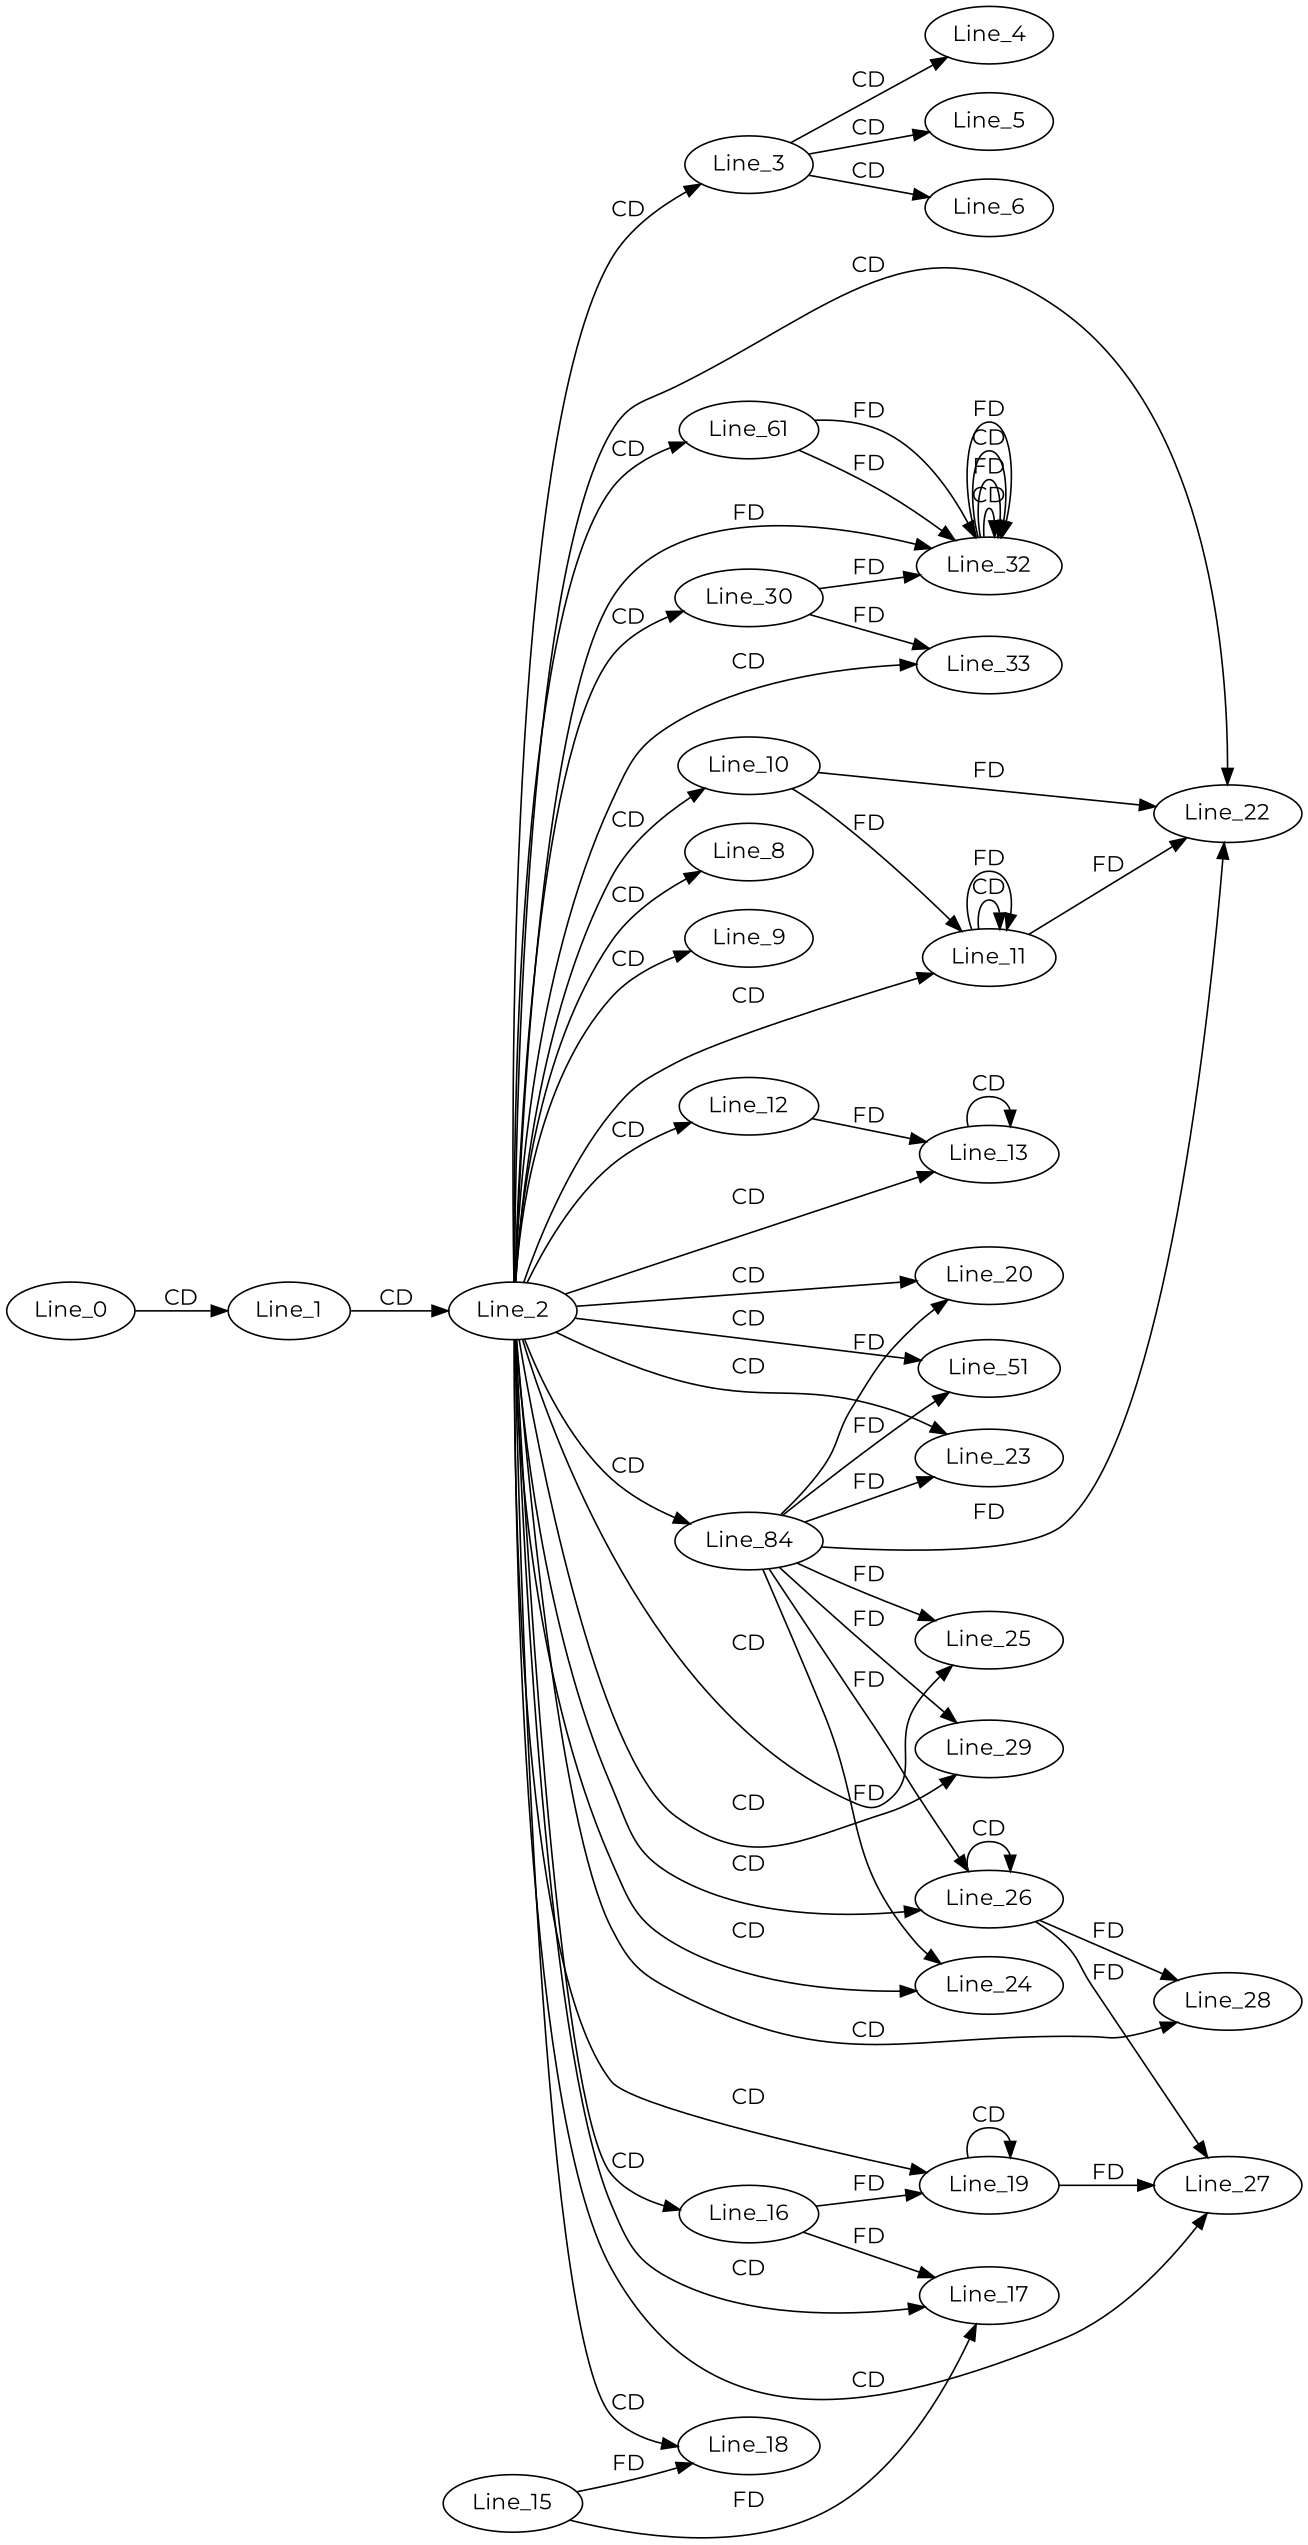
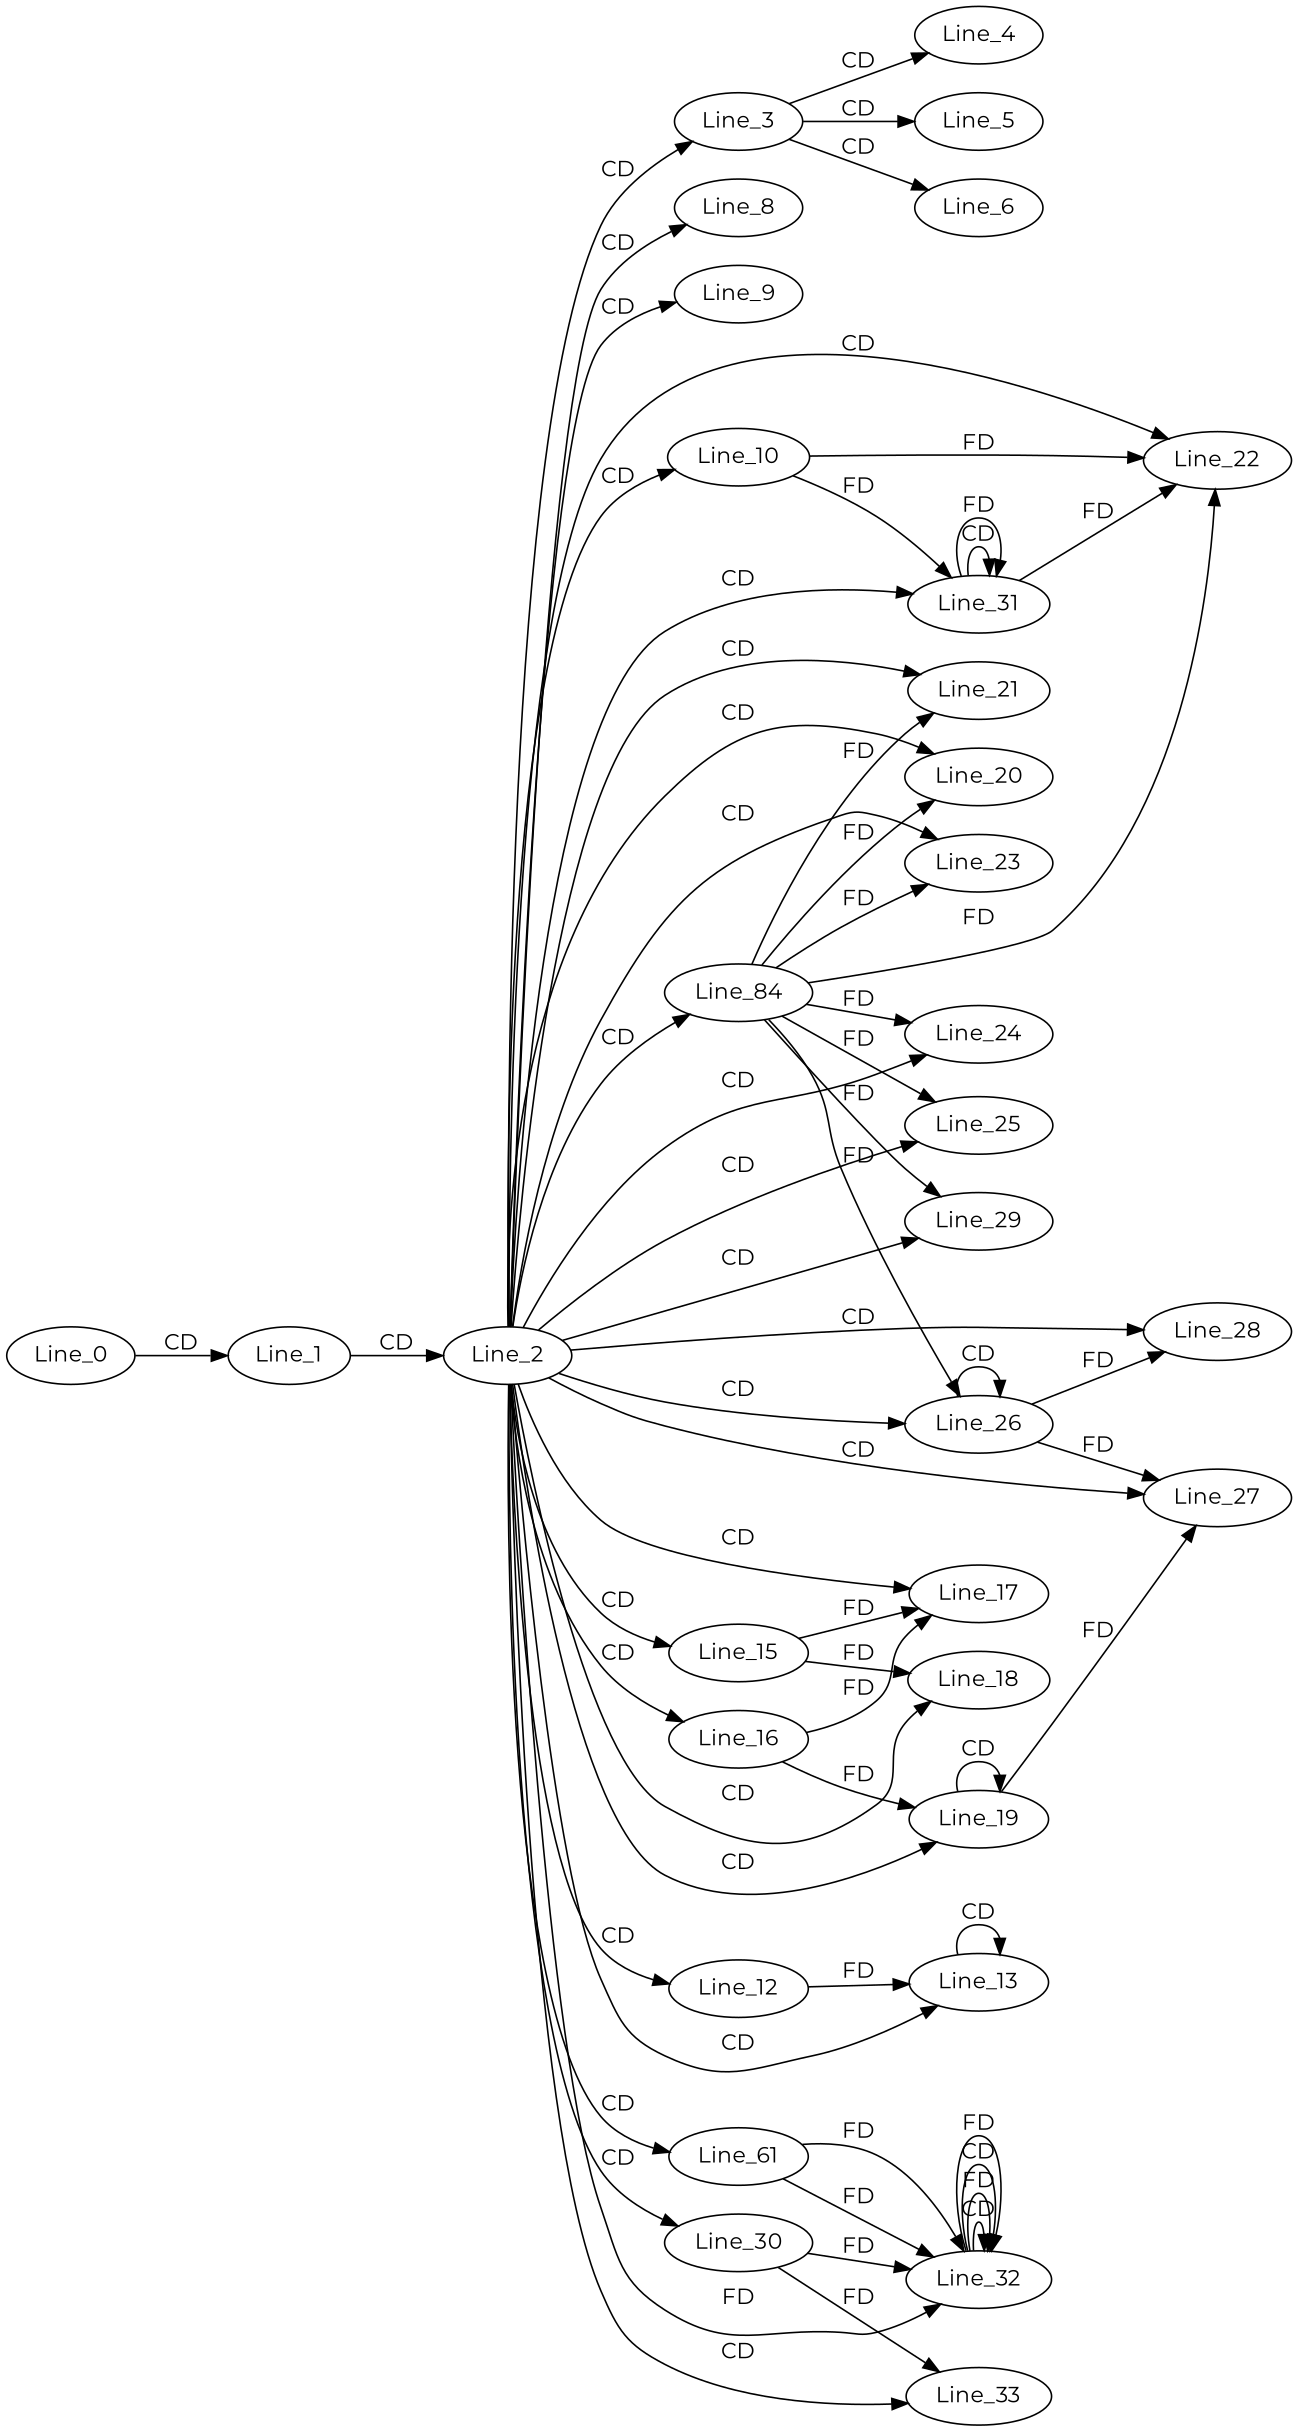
node "Line_11": label "Line_11" -> "Line_31"
node "Line_51": label "Line_51" -> "Line_21"
edge "Line_2" -> "Line_15": added, label "CD"
